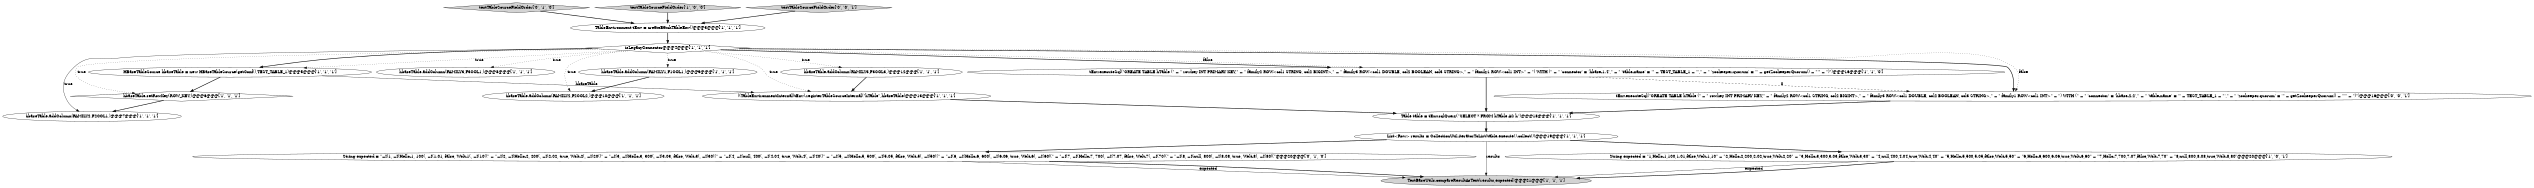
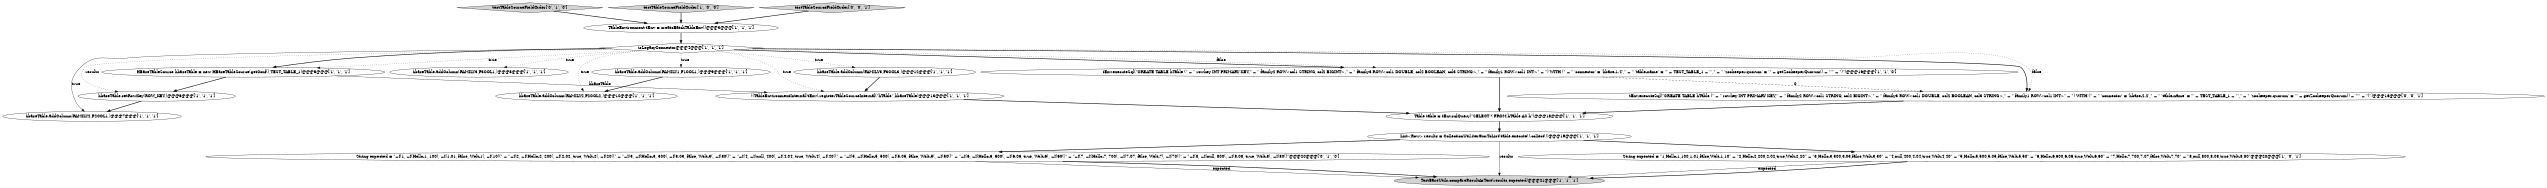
edge "isLegacyConnector@@@4@@@['1', '1', '1']" -> "hbaseTable.setRowKey(ROW_KEY,)@@@6@@@['1', '1', '1']": label "true" -> "results"
node "hbaseTable.setRowKey(ROW_KEY,)@@@6@@@['1', '1', '1']": shape diamond -> ellipse
